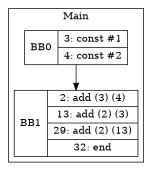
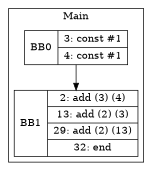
node "BB0": text "4: const #2" -> "4: const #1"
